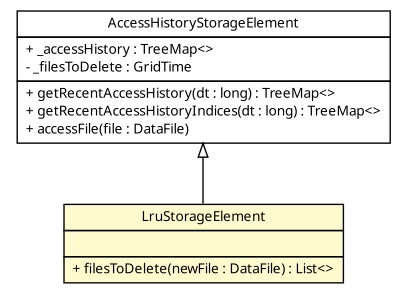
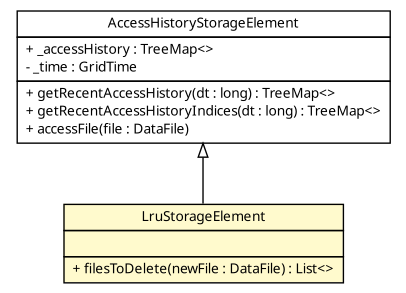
node "AccessHistoryStorageElement": text "- _filesToDelete : GridTime" -> "- _time : GridTime"
